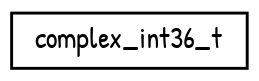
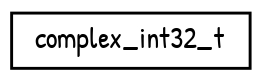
node "complex_int36_t": label "complex_int36_t" -> "complex_int32_t"
